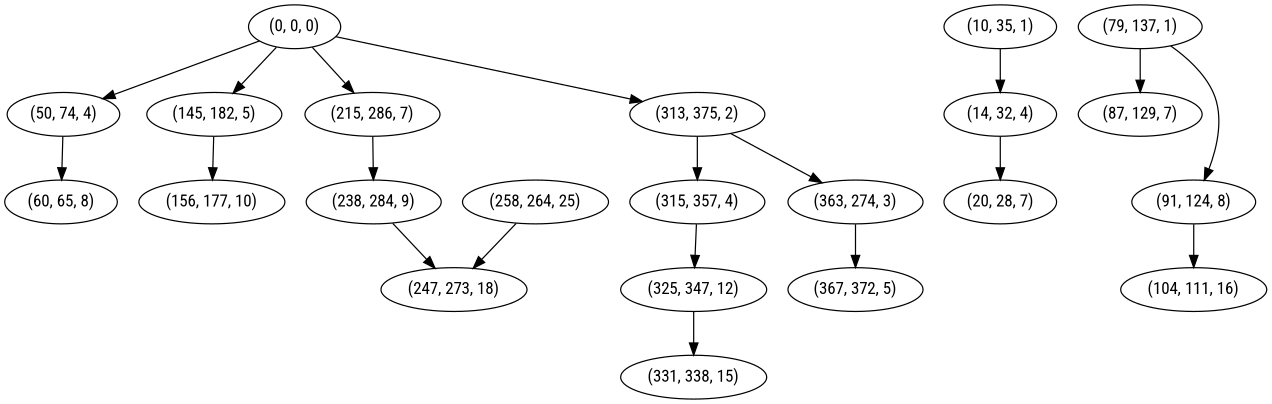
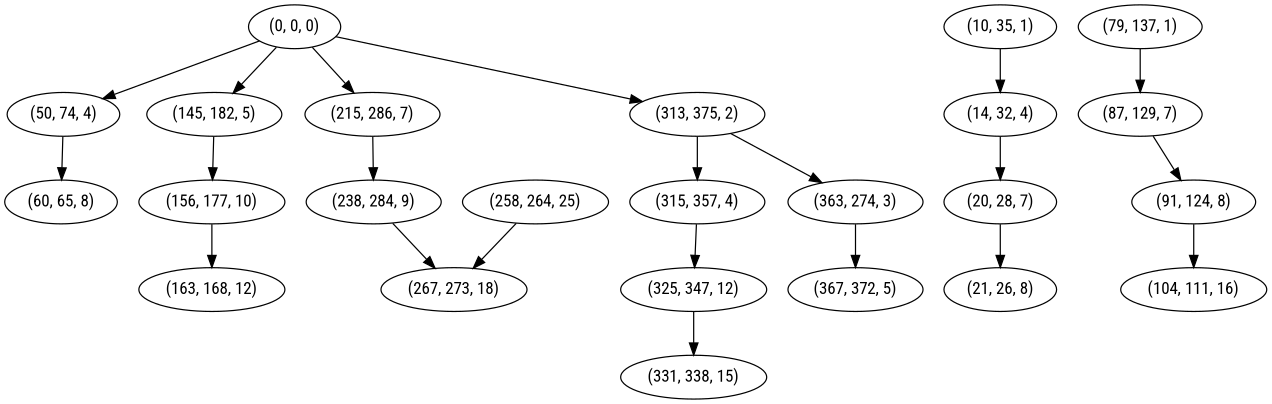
edge "(79, 137, 1)" -> "(91, 124, 8)": now "(87, 129, 7)" -> "(91, 124, 8)"
node "(163, 168, 12)": added
node "(247, 273, 18)": label "(247, 273, 18)" -> "(267, 273, 18)"
node "(21, 26, 8)": added
